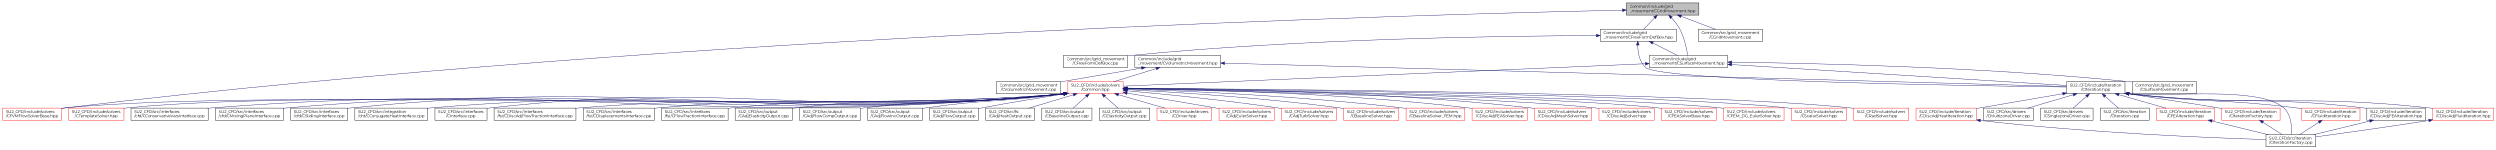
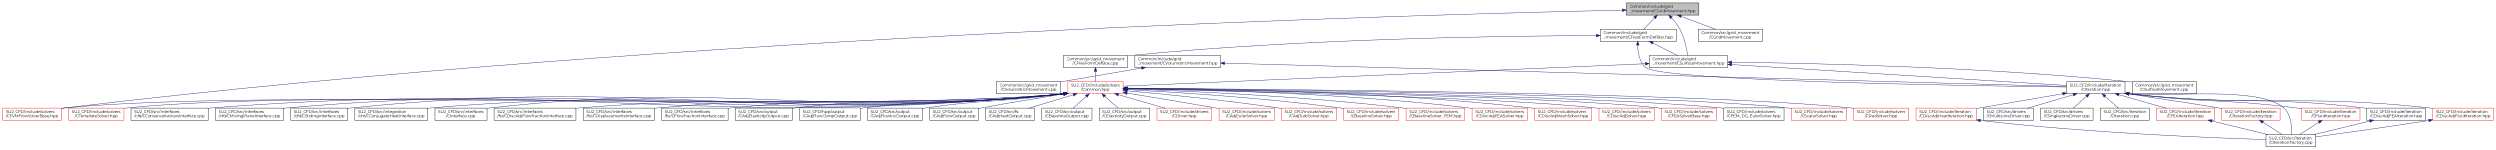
edge "SU2_CFD/include/solvers /Common.hpp" -> "Common/include/grid _movement/CVolumetricMovement.hpp": now "SU2_CFD/include/solvers /Common.hpp" -> "Common/src/grid_movement /CFreeFormDefBox.cpp"
node "SU2_CFD/src/output /CAdjFlowCompOutput.cpp": label "SU2_CFD/src/output /CAdjFlowCompOutput.cpp" -> "SU2_CFD/hpp/output /CAdjFlowCompOutput.cpp"
node "SU2_CFD/include/solvers /CFEM_DG_EulerSolver.hpp": color red -> black
